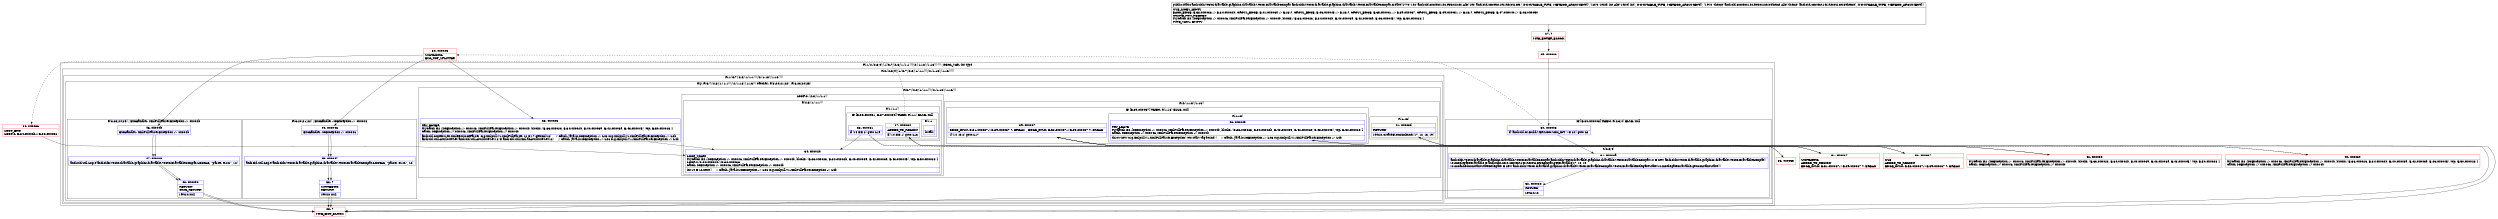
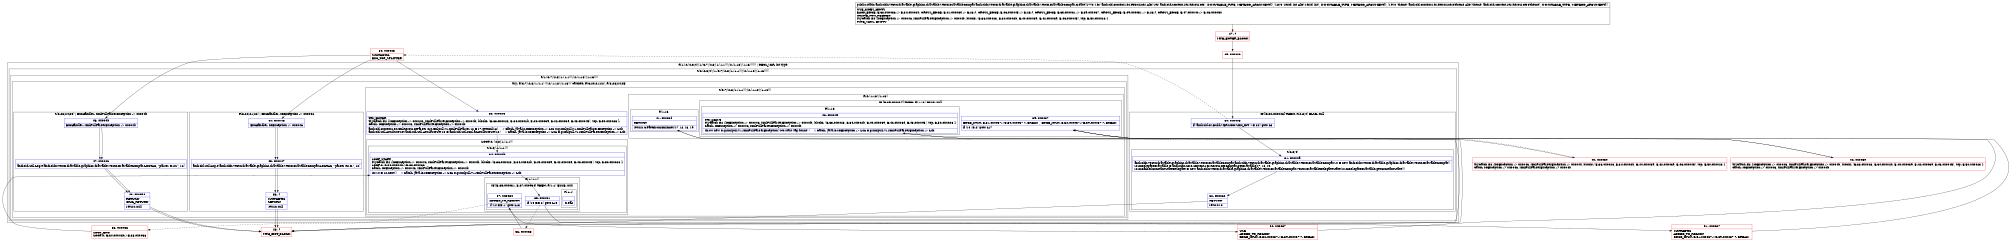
edge "35: 0x0031" -> "34: 0x002b": reversed
